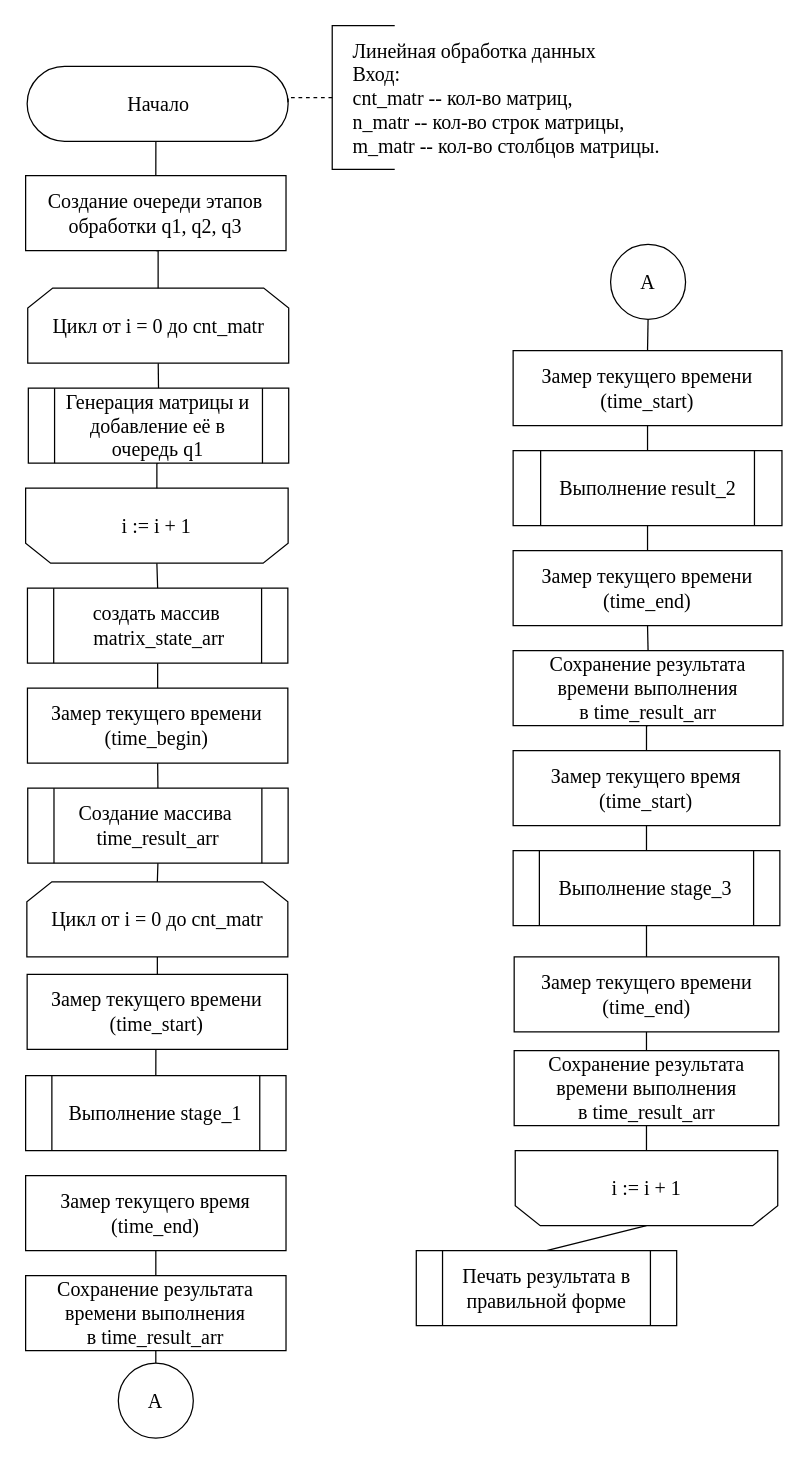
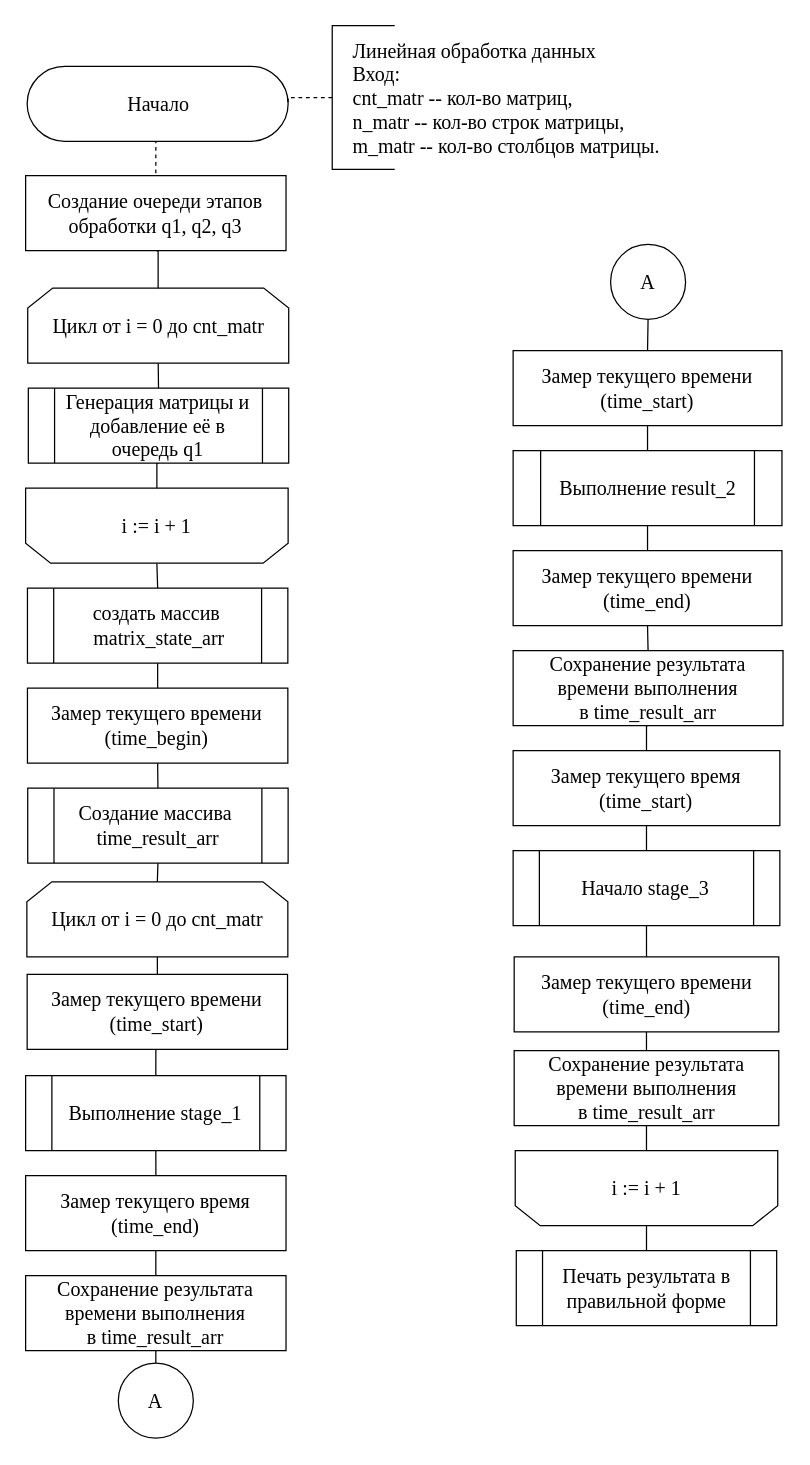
edge "Начало" -- "Создание очереди этапов обработки q1, q2, q3": style solid -> dashed
node "Выполнение stage_3": label "Выполнение stage_3" -> "Начало stage_3"
edge "Выполнение stage_1" -- "Замер текущего время(time_end)": added
node "Печать результата в правильной форме": moved (546, 1288) -> (646, 1288)
